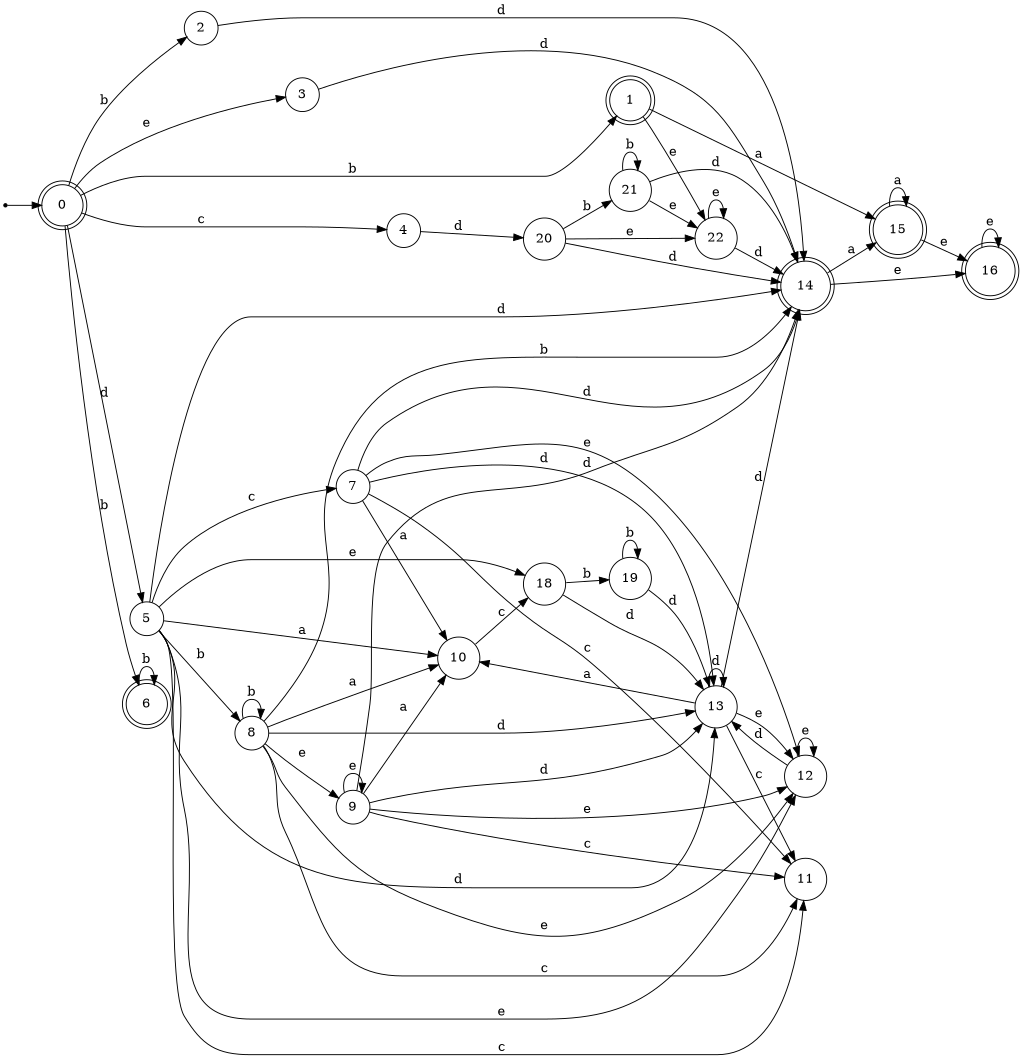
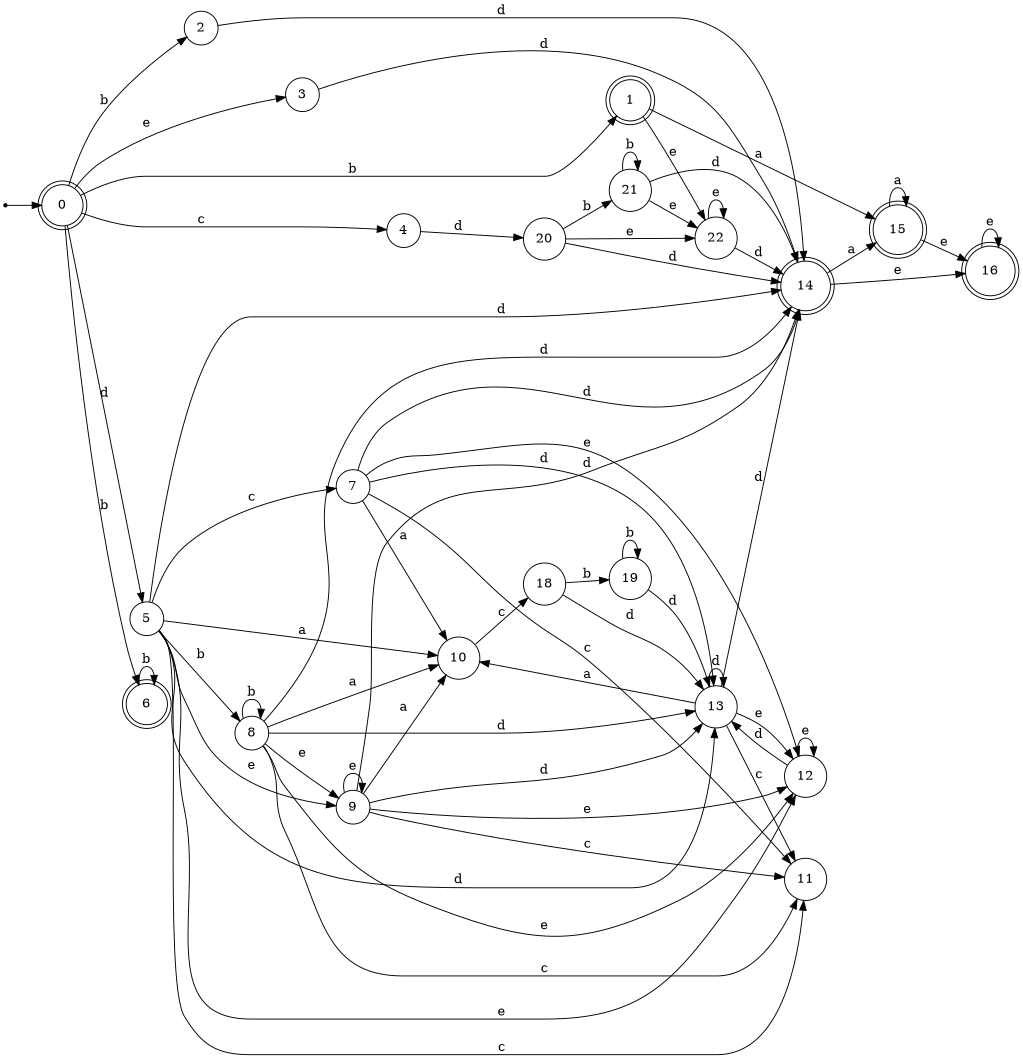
edge "8" -> "14": label "b" -> "d"
edge "5" -> "18": now "5" -> "9"
